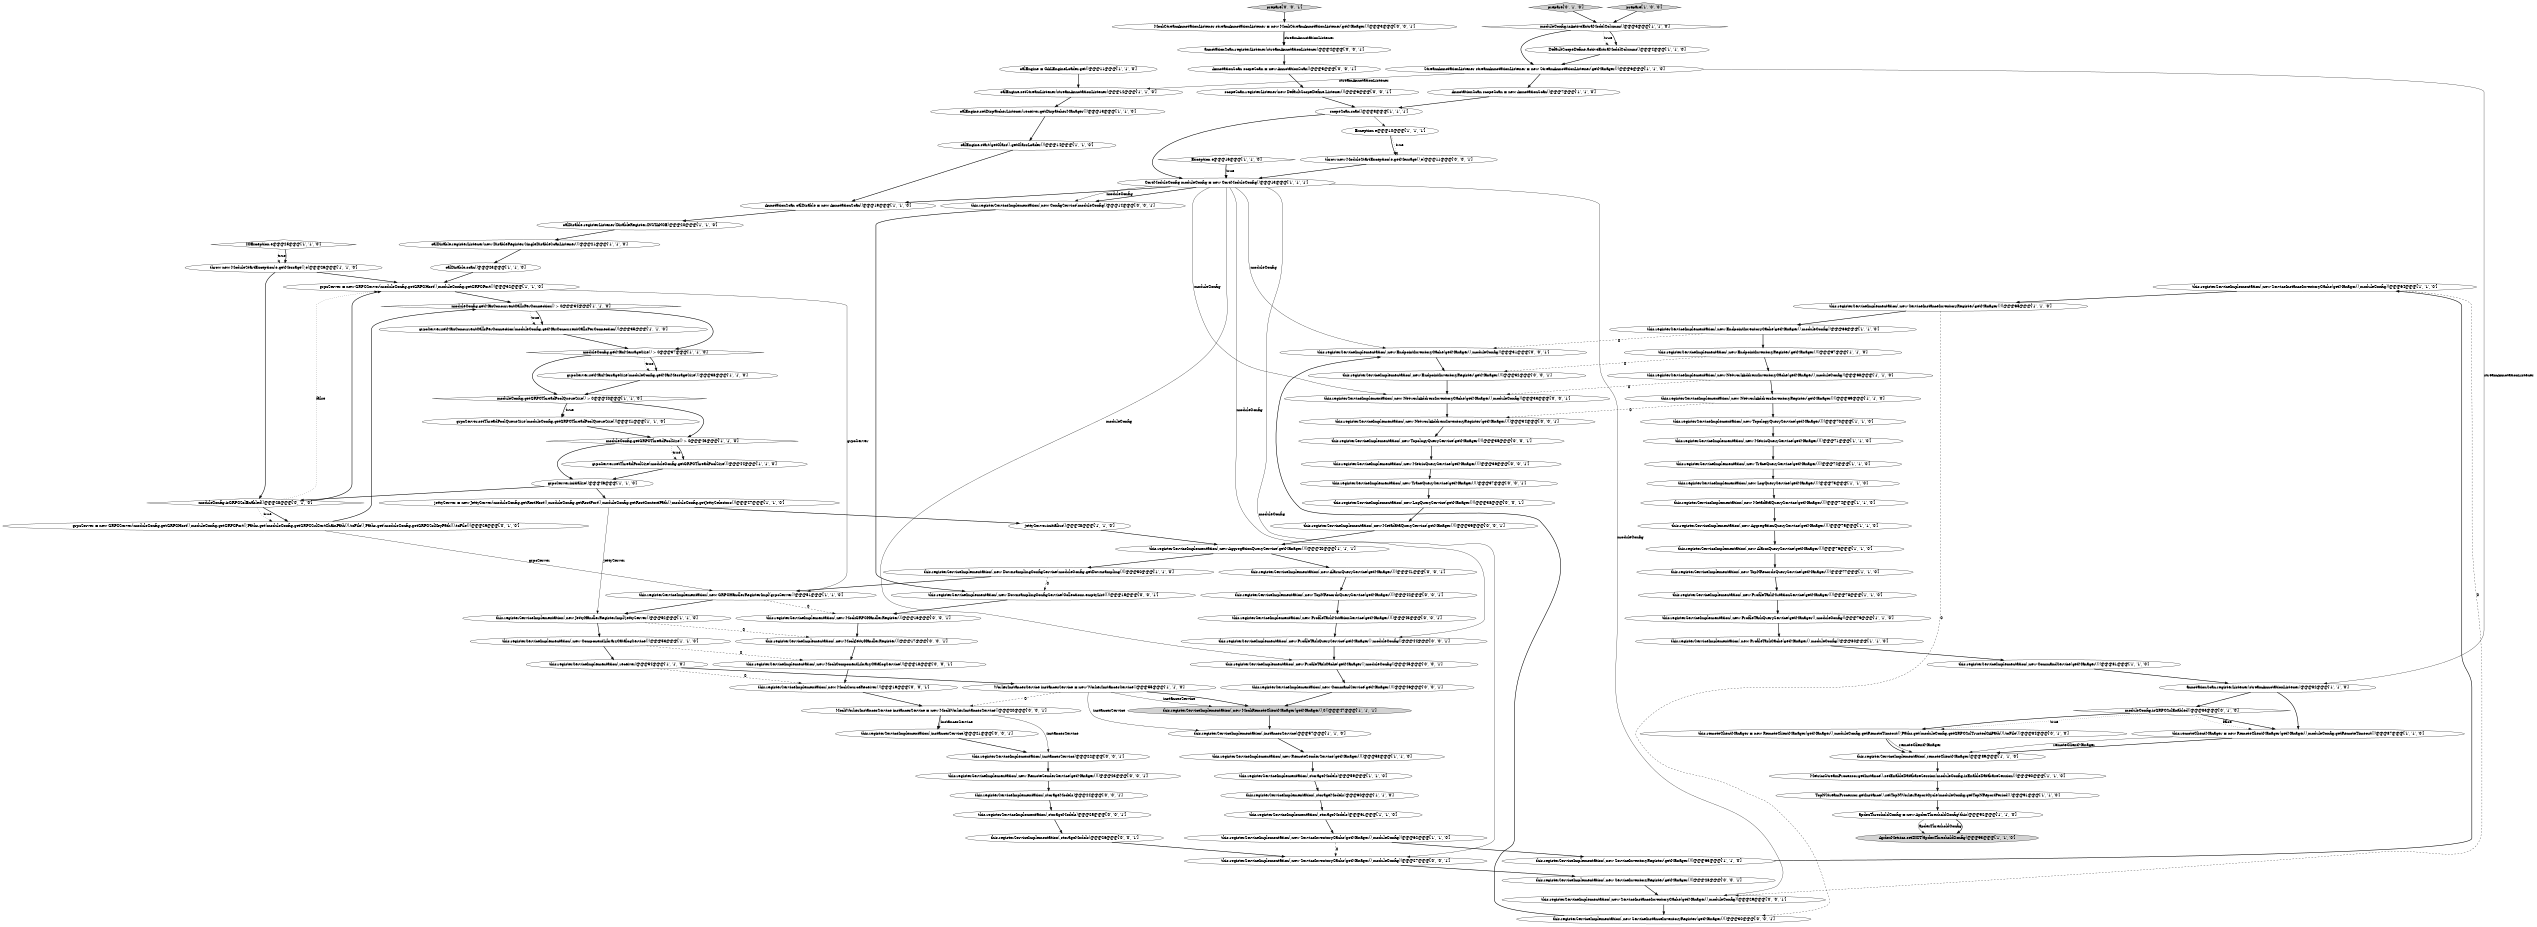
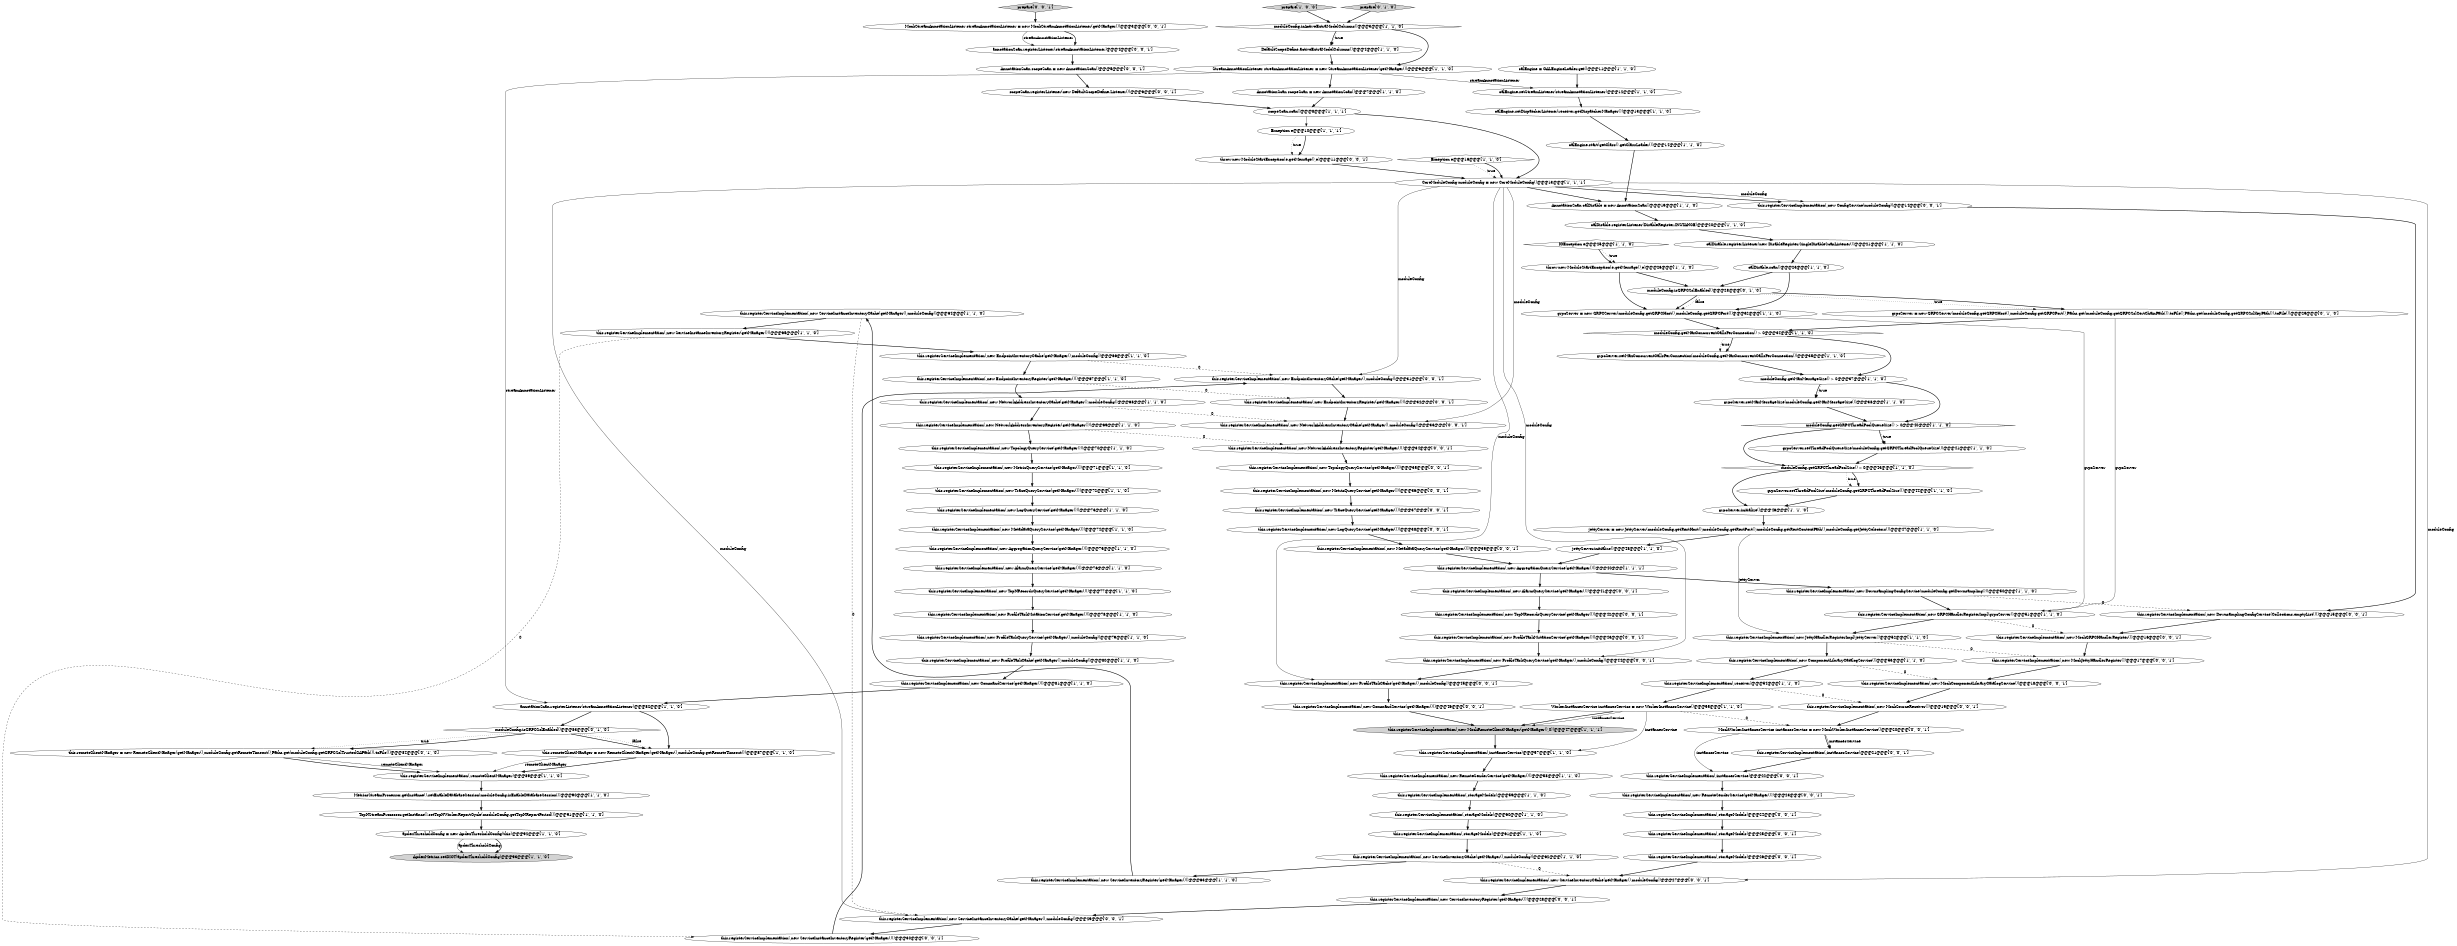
node "moduleConfig.getMaxMessageSize() > 0@@@37@@@['1', '1', '0']": shape diamond -> ellipse
edge "grpcServer.initialize()@@@46@@@['1', '1', '0']" -> "moduleConfig.isGRPCSslEnabled()@@@28@@@['0', '1', '0']": now "oalDisable.scan()@@@23@@@['1', '1', '0']" -> "moduleConfig.isGRPCSslEnabled()@@@28@@@['0', '1', '0']"
node "moduleConfig.isGRPCSslEnabled()@@@28@@@['0', '1', '0']": shape diamond -> ellipse
